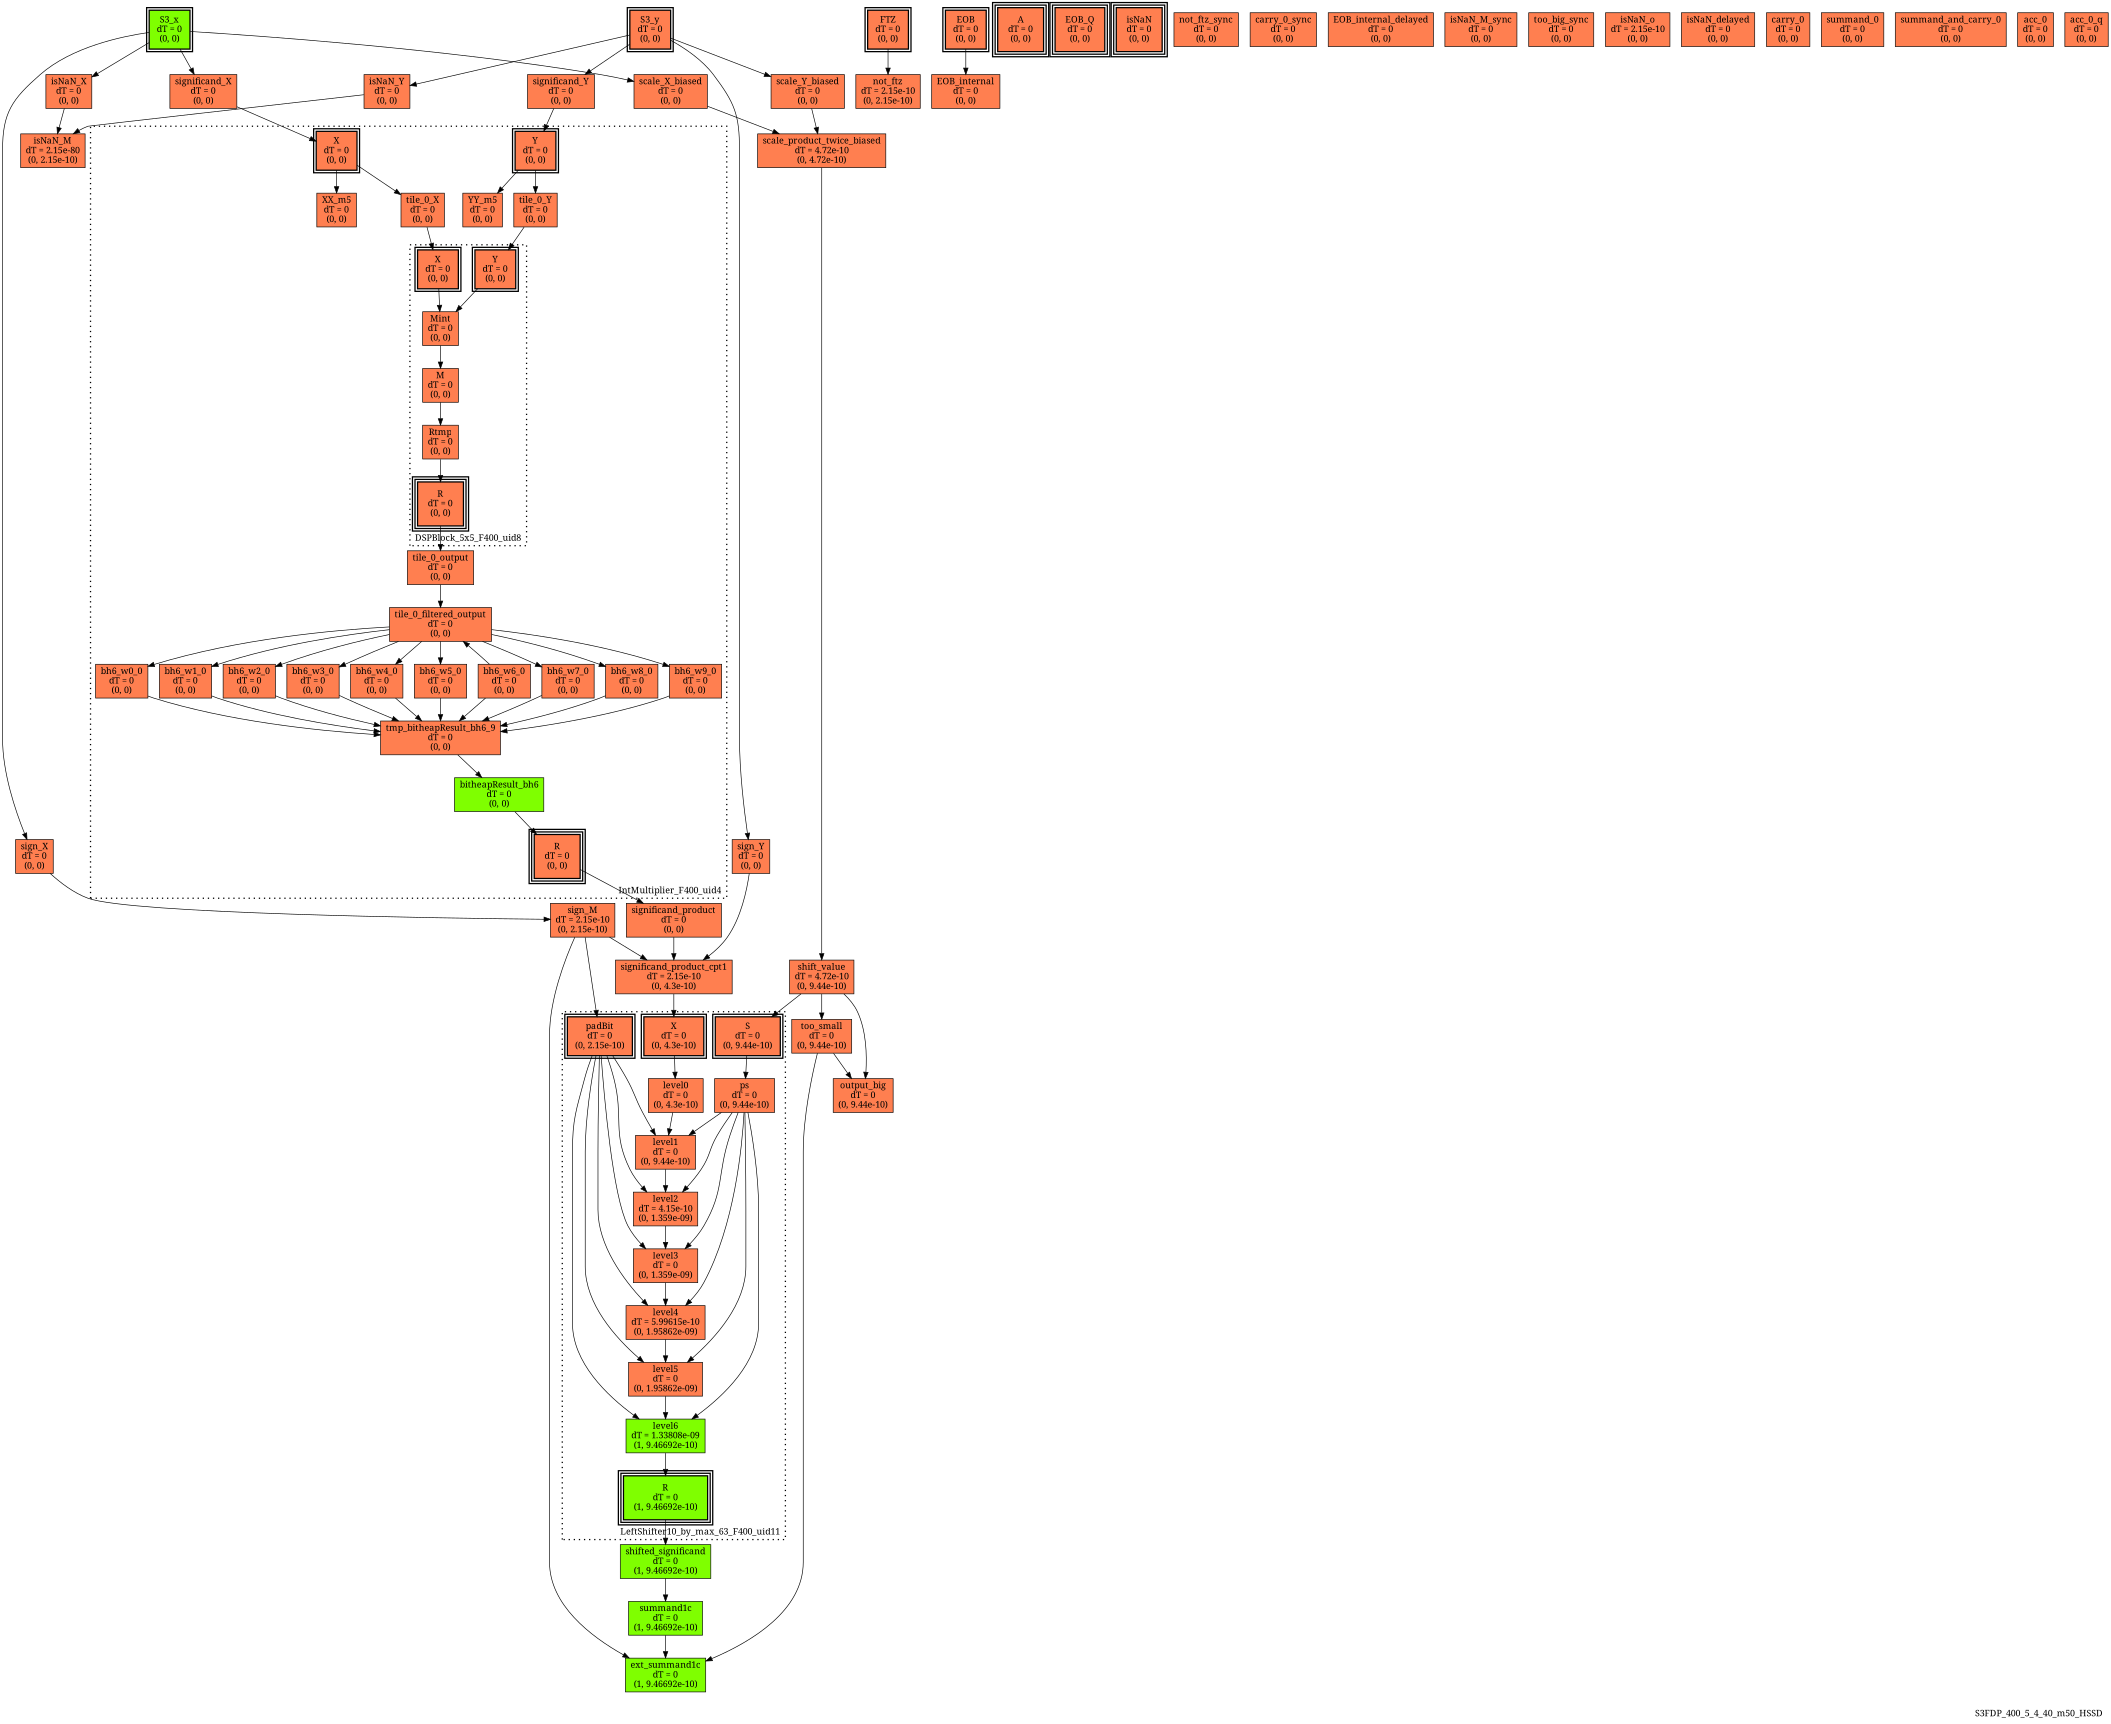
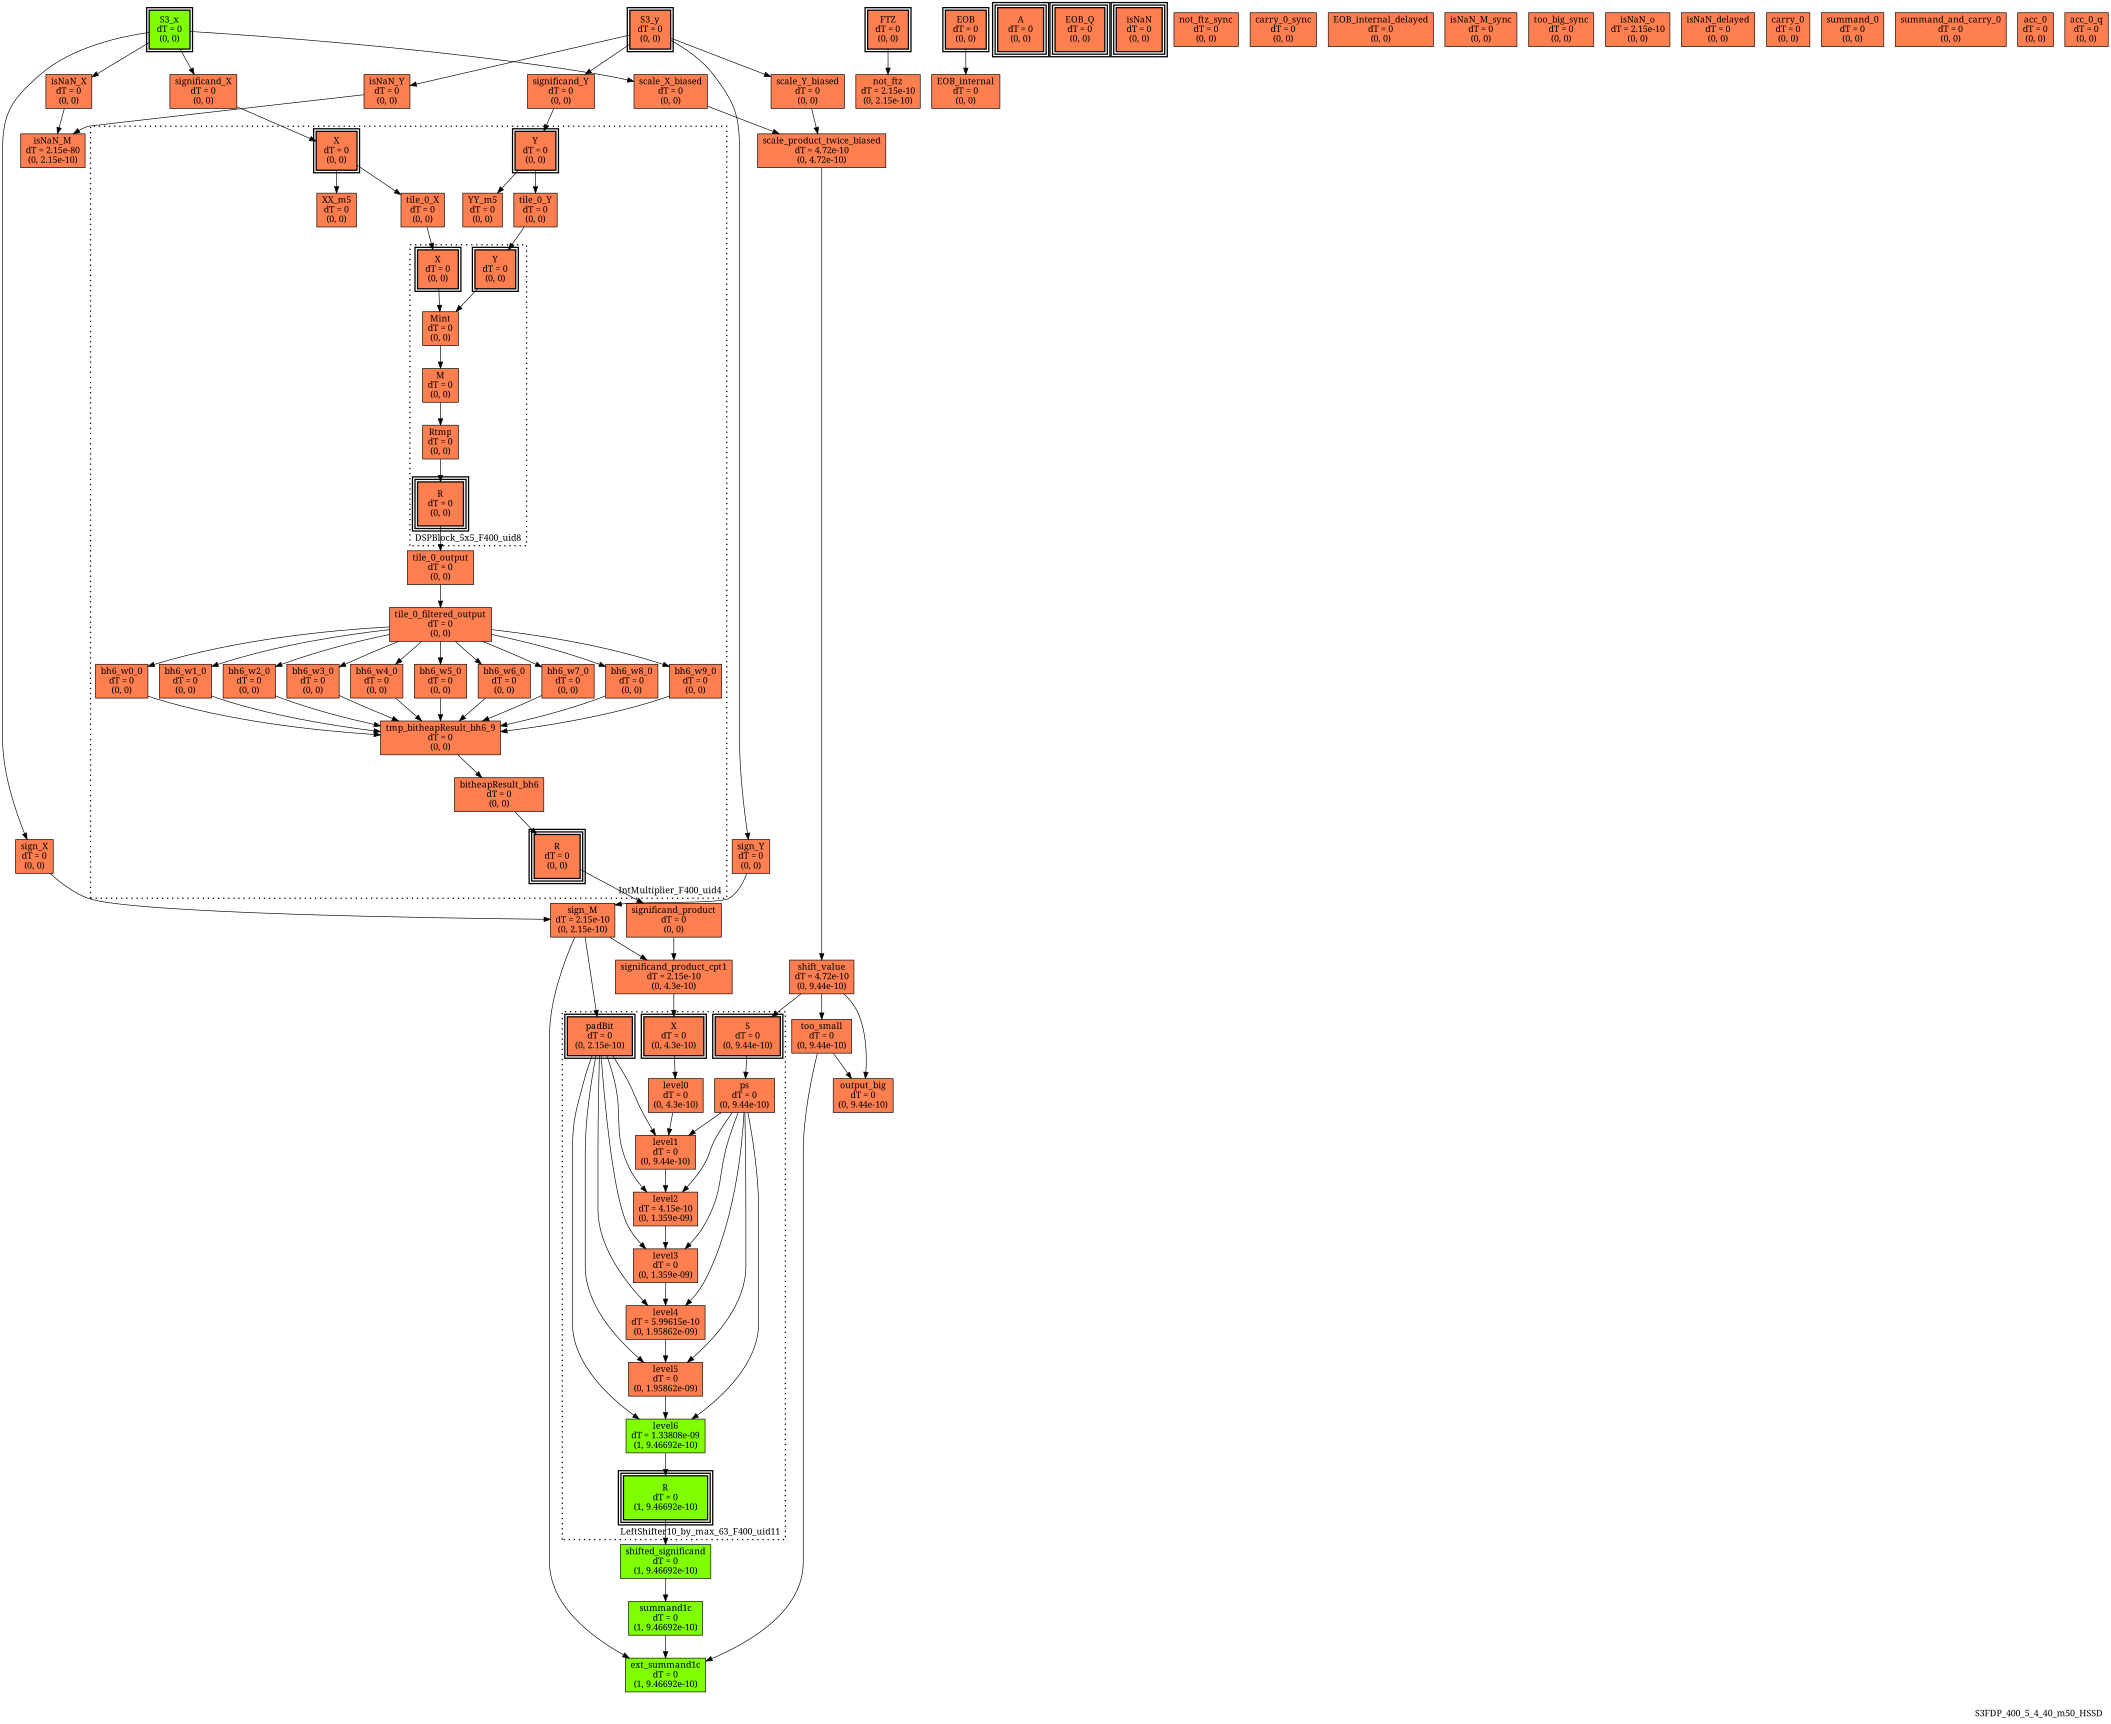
edge "bh6_w6_0 dT = 0 (0, 0)" -> "tile_0_filtered_output dT = 0 (0, 0)": reversed
node "bitheapResult_bh6 dT = 0 (0, 0)": fillcolor chartreuse -> coral
edge "sign_Y dT = 0 (0, 0)" -> "significand_product_cpt1 dT = 2.15e-10 (0, 4.3e-10)": now "sign_Y dT = 0 (0, 0)" -> "sign_M dT = 2.15e-10 (0, 2.15e-10)"
